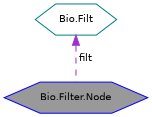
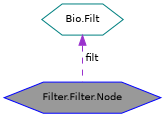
node "Bio.Filter.Node": label "Bio.Filter.Node" -> "Filter.Filter.Node"
